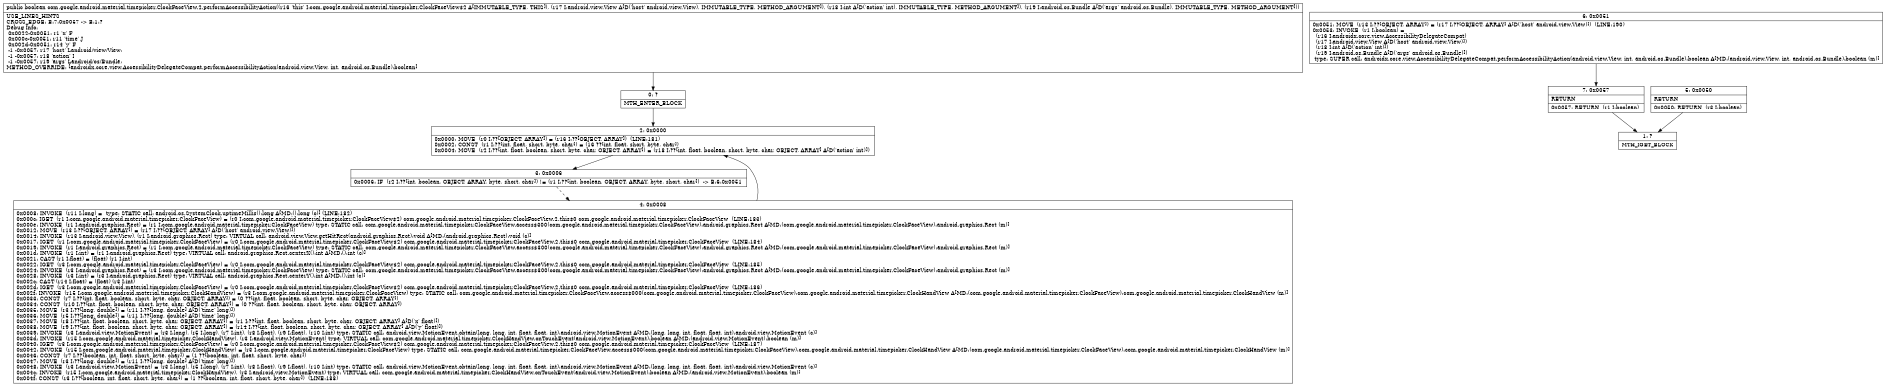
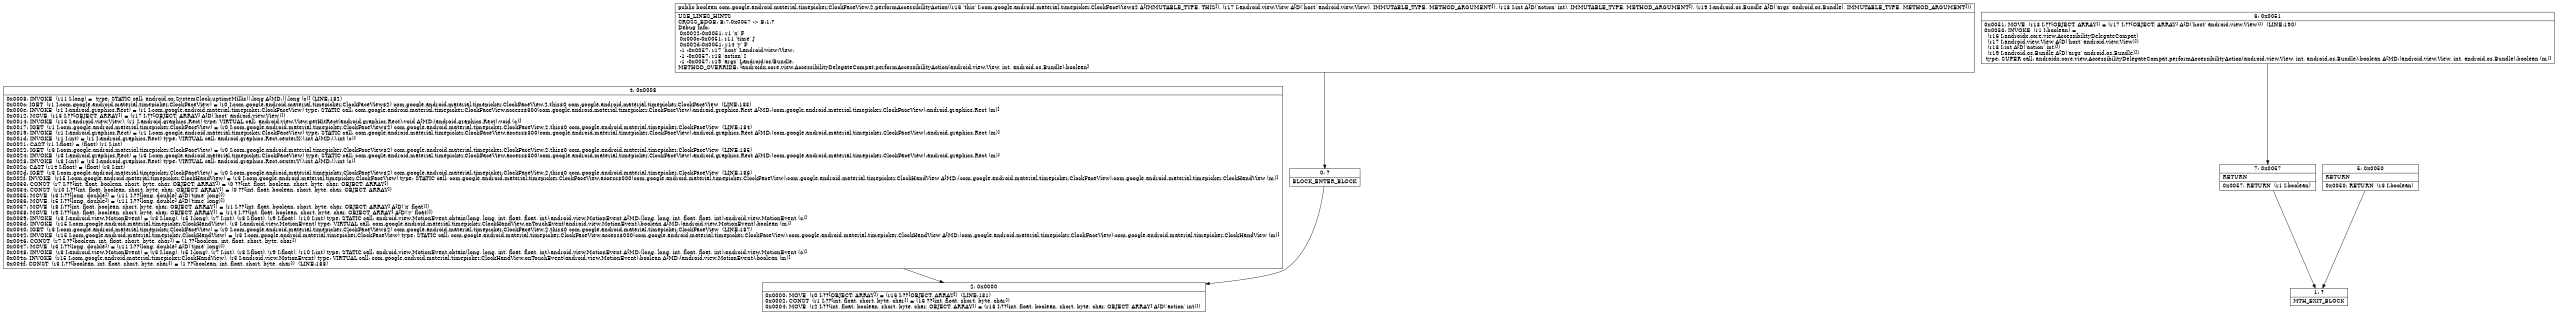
node "0: ?": text "MTH_ENTER_BLOCK" -> "BLOCK_ENTER_BLOCK"
node "1: ?": text "MTH_IGET_BLOCK" -> "MTH_EXIT_BLOCK"
node "3: 0x0006": removed
